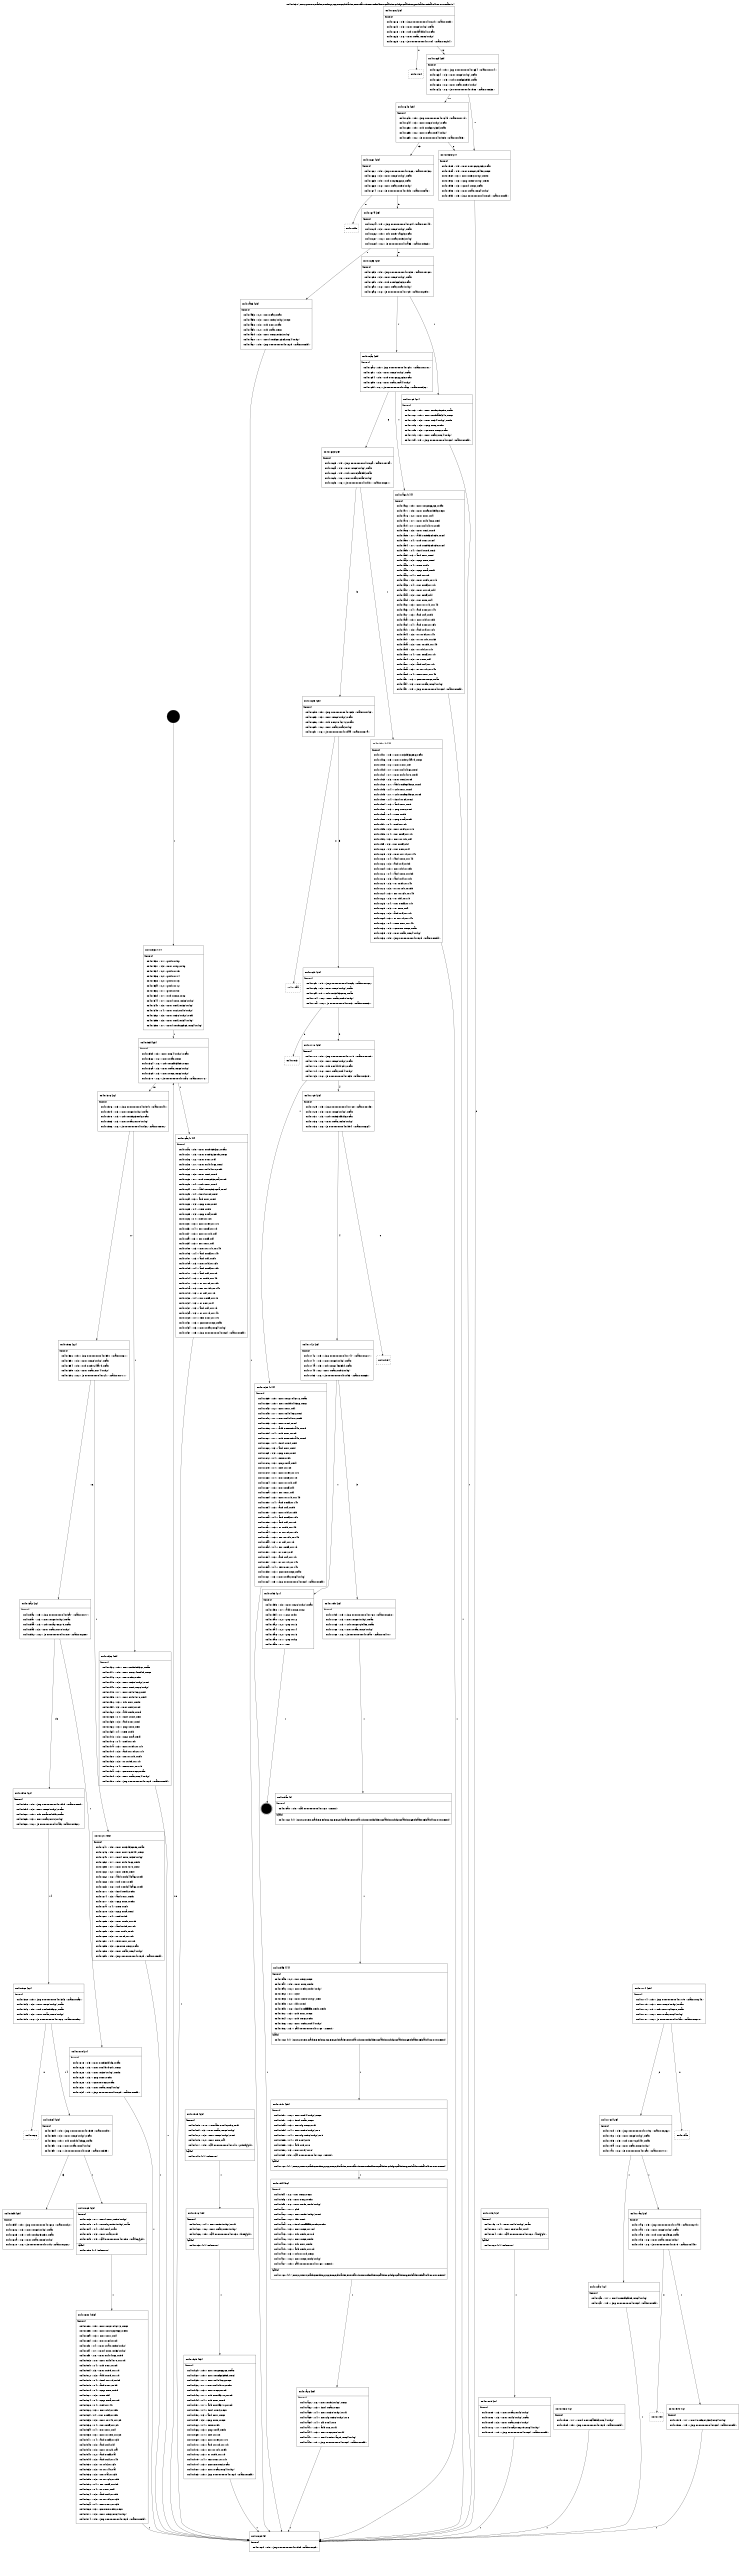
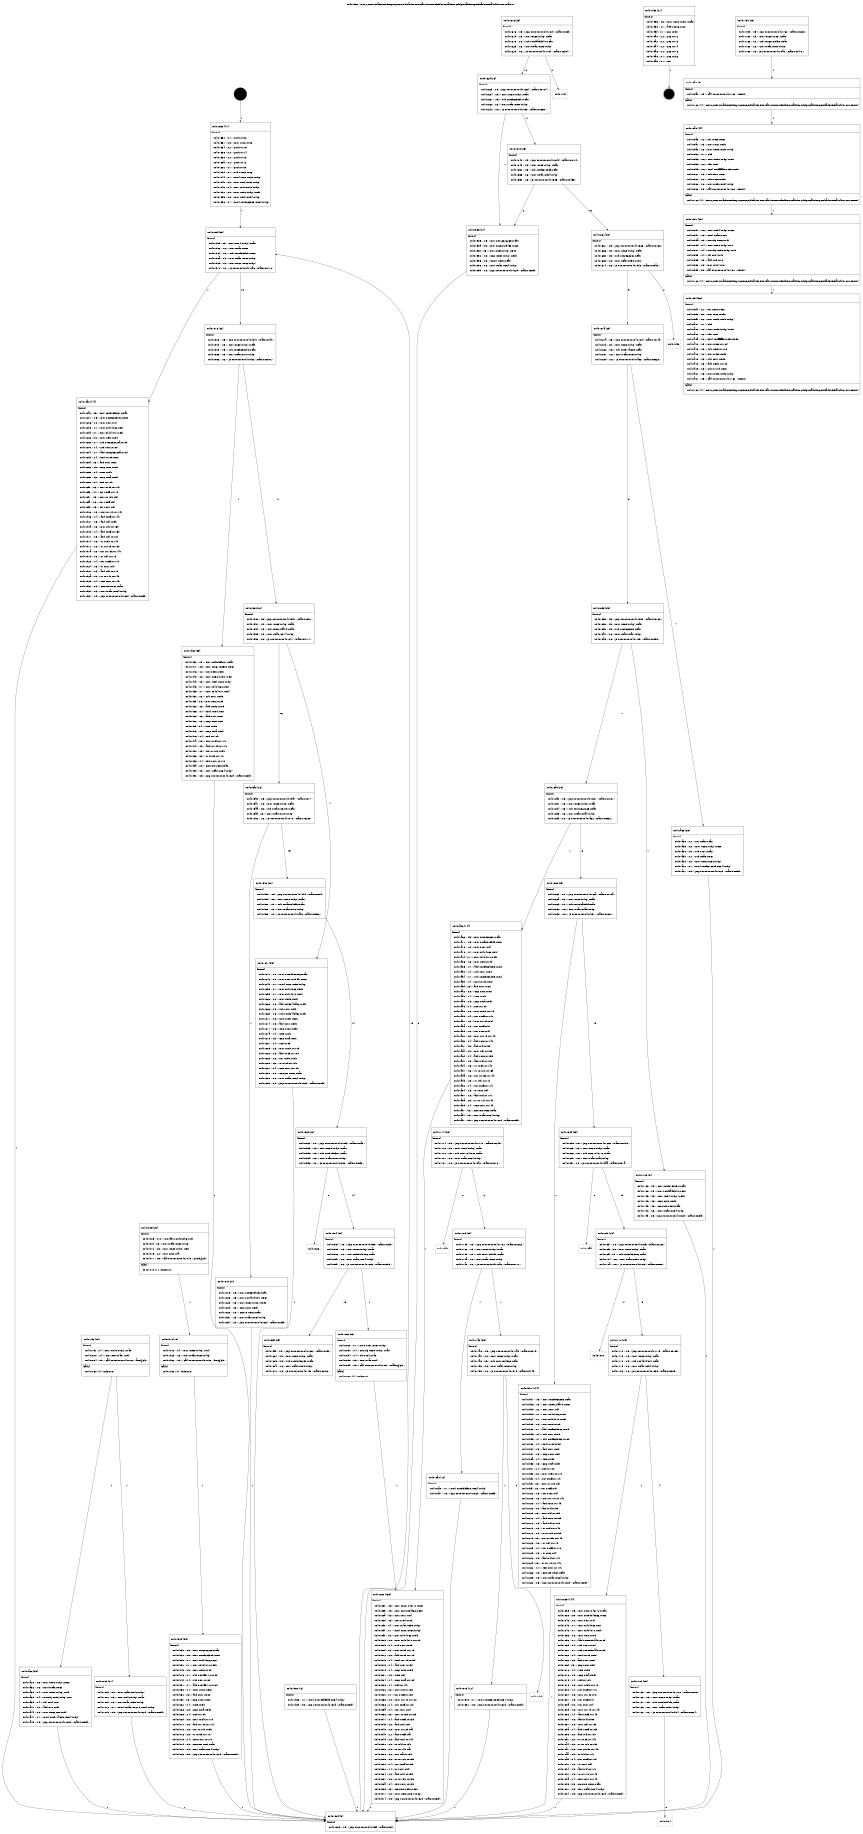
node "0x401742 [25]": removed
edge "0x401a6c [144]" -> "0x401e2d [5]": now "0x401a6c [144]" -> "0x4018e0 [153]"
edge "0x4019f4 [56]" -> "0x401a2c [39]": now "0x4017fc [13]" -> "0x401a2c [39]"
